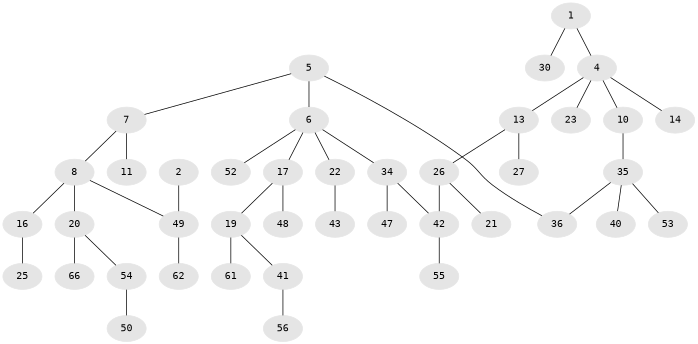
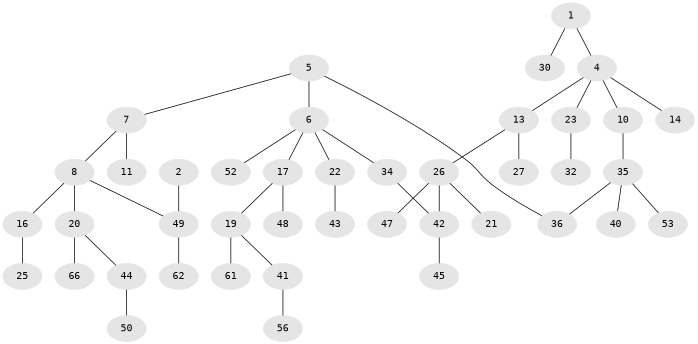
node "32": added
edge "34" -- "47": now "26" -- "47"
node "54": label "54" -> "44"
node "55": label "55" -> "45"
